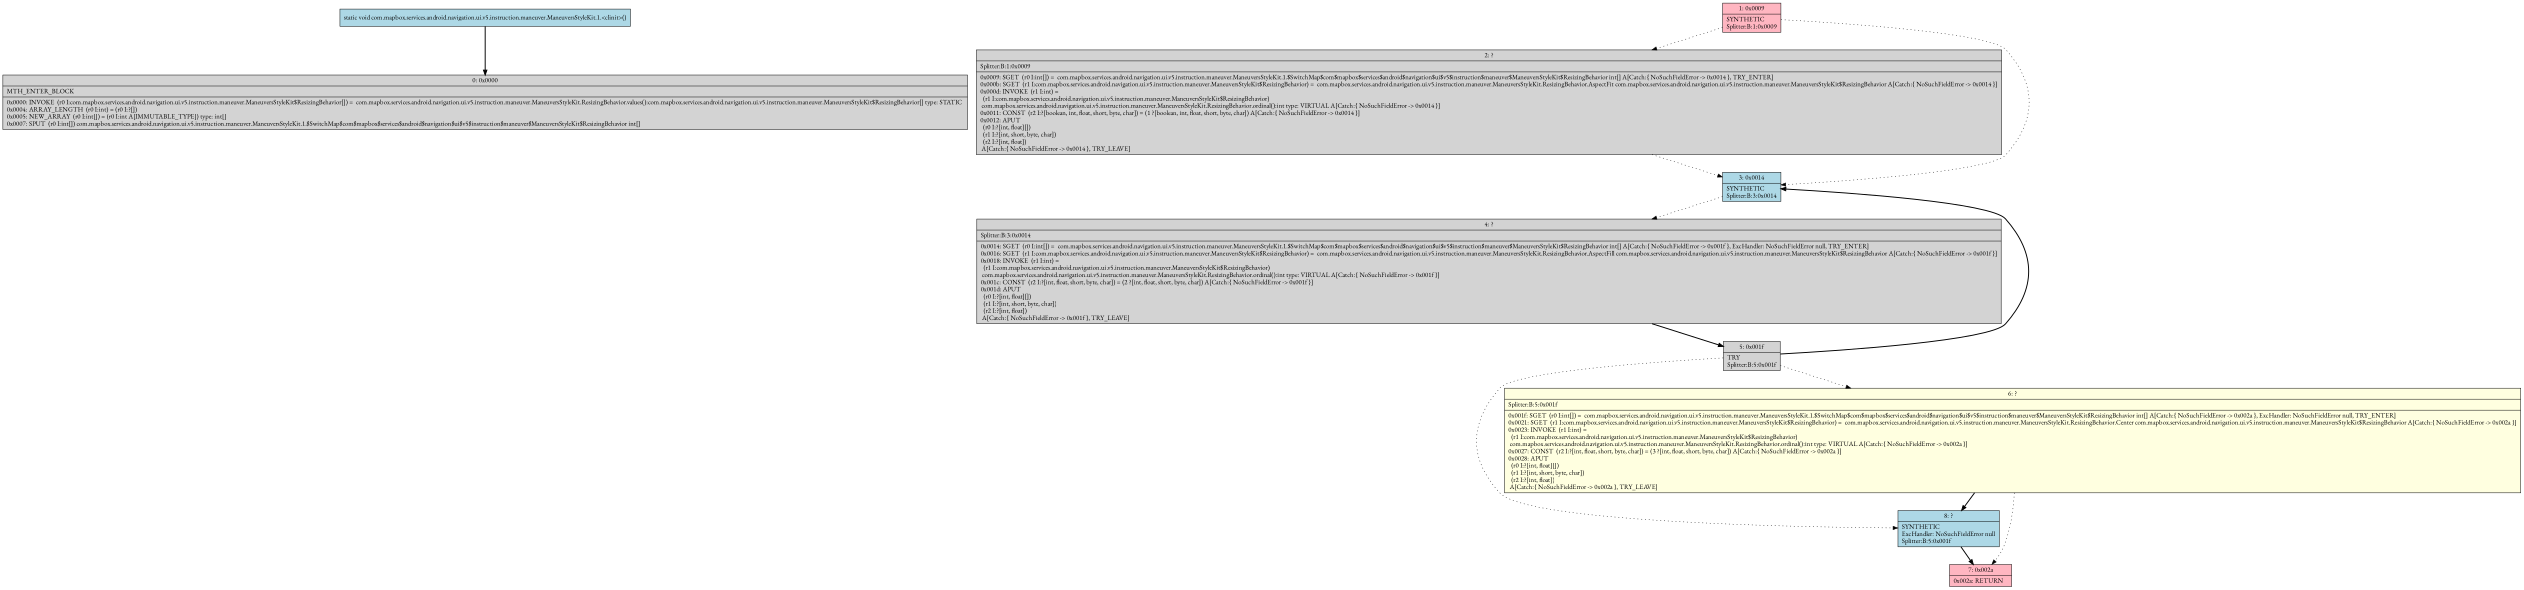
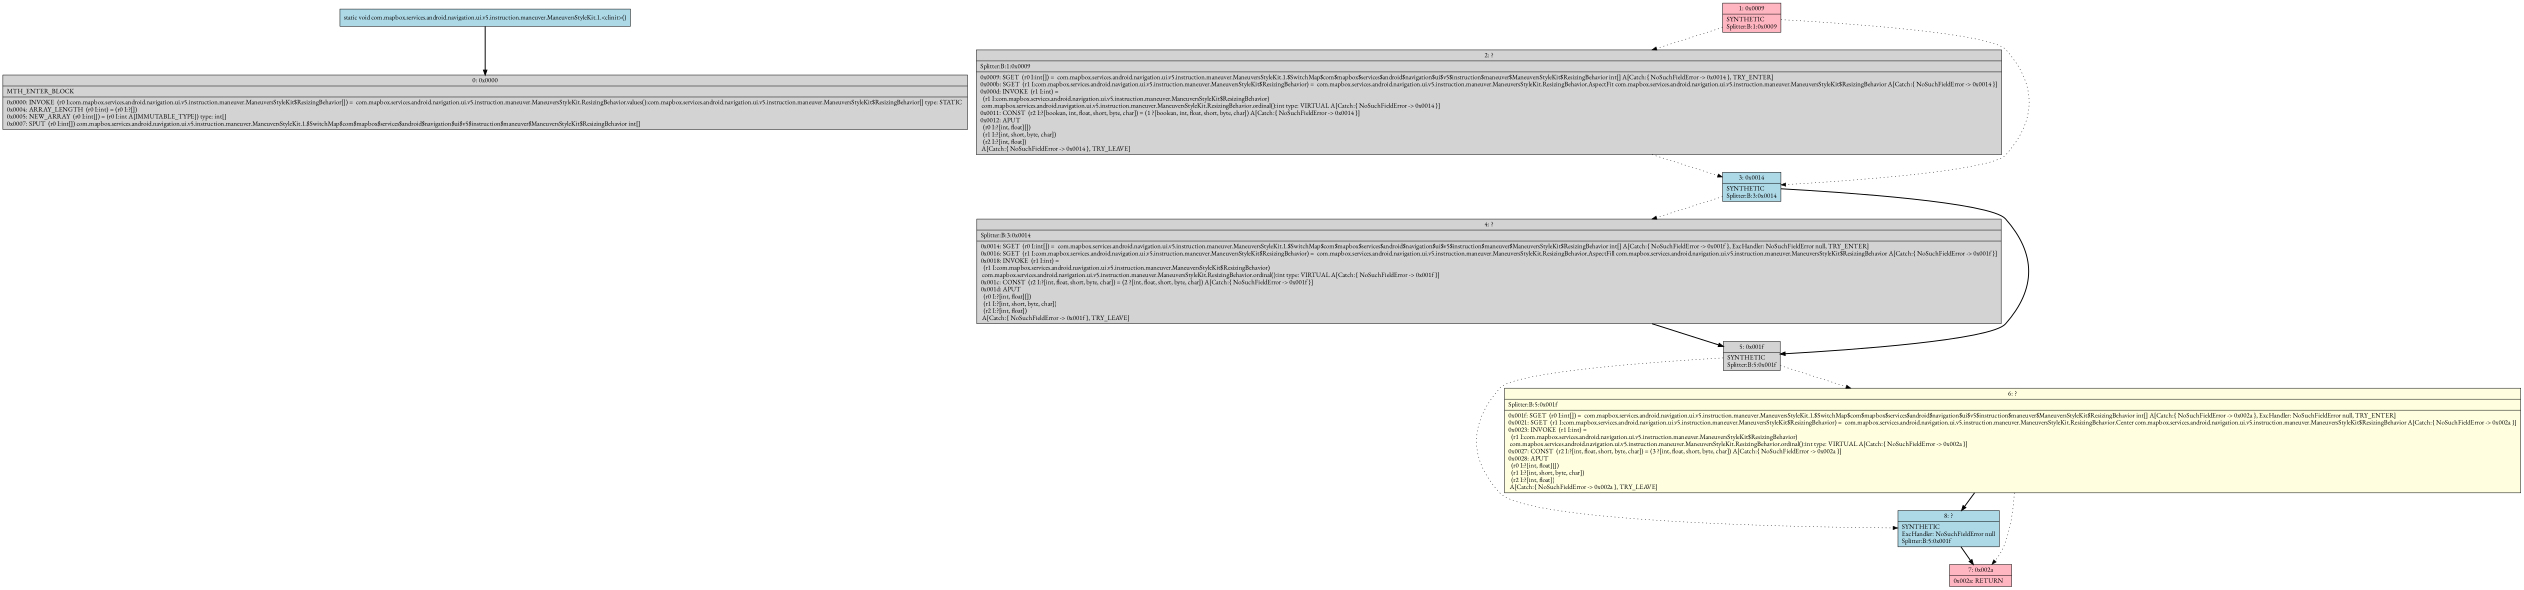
edge "5: 0x001f" -> "3: 0x0014": reversed
node "5: 0x001f": text "TRY" -> "SYNTHETIC"
